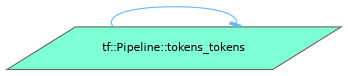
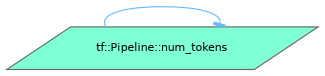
node "tf::Pipeline::tokens_tokens": label "tf::Pipeline::tokens_tokens" -> "tf::Pipeline::num_tokens"
